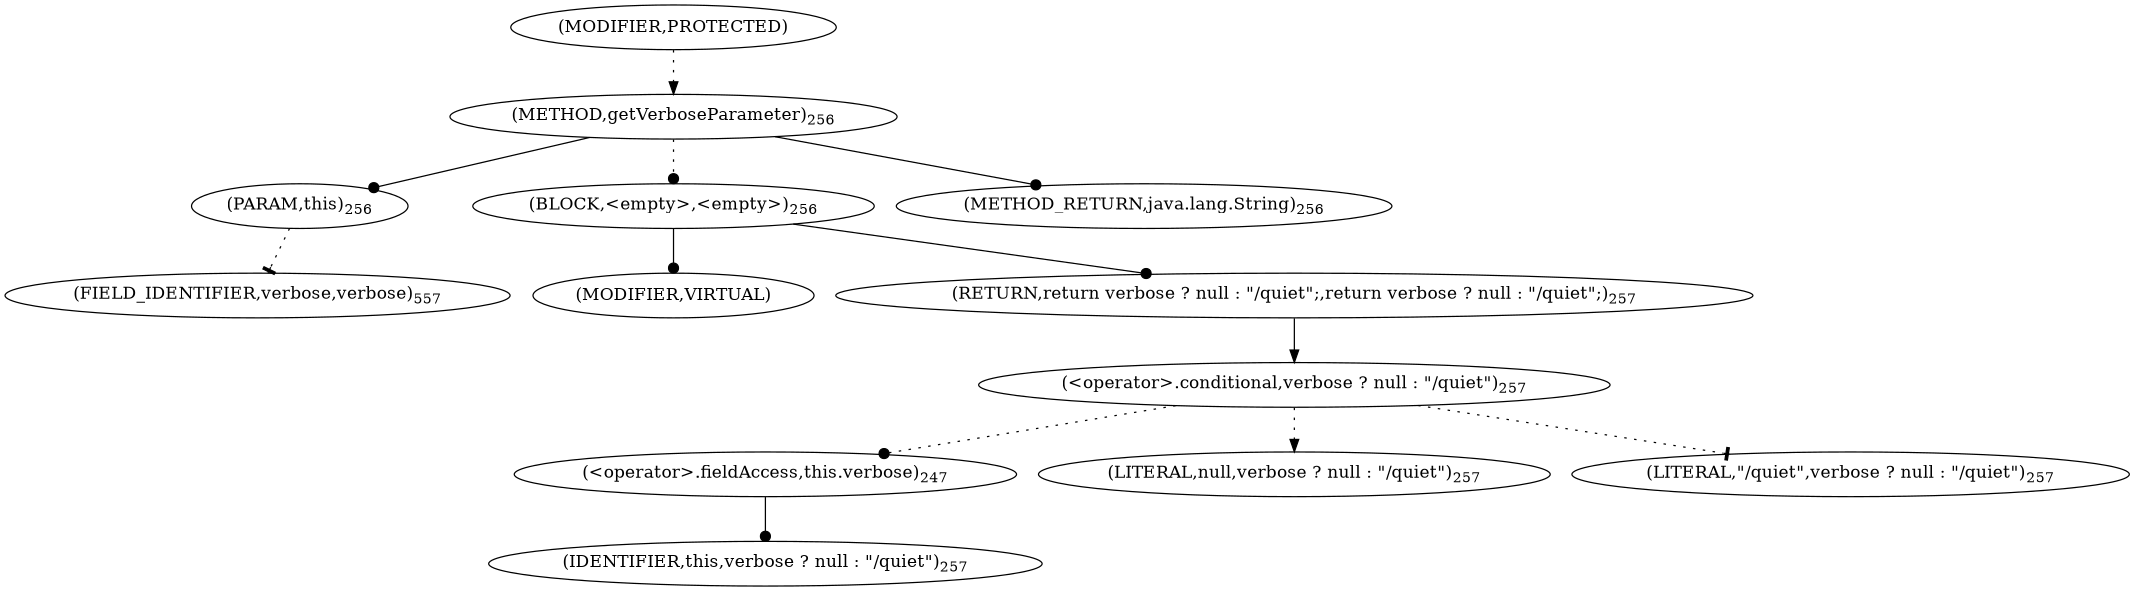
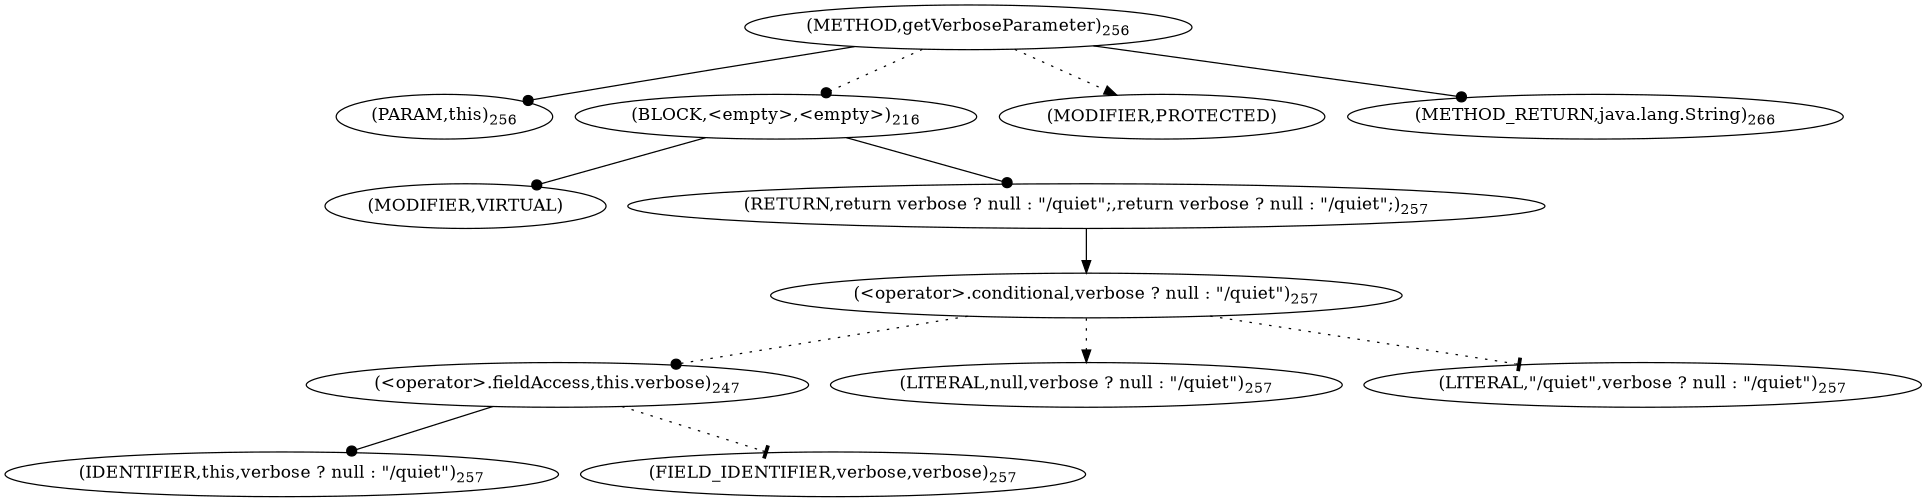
edge "(MODIFIER,PROTECTED)" -> "(METHOD,getVerboseParameter)": reversed
node "(BLOCK,<empty>,<empty>)": text "256" -> "216"
node "(METHOD_RETURN,java.lang.String)": text "256" -> "266"
edge "(PARAM,this)" -> "(FIELD_IDENTIFIER,verbose,verbose)": now "(<operator>.fieldAccess,this.verbose)" -> "(FIELD_IDENTIFIER,verbose,verbose)"
node "(FIELD_IDENTIFIER,verbose,verbose)": text "557" -> "257"
